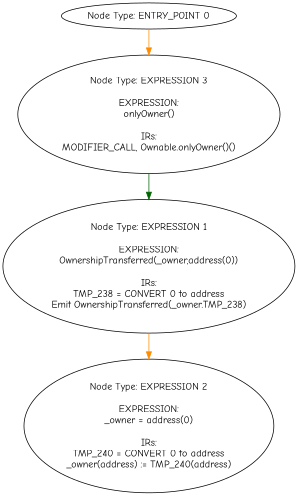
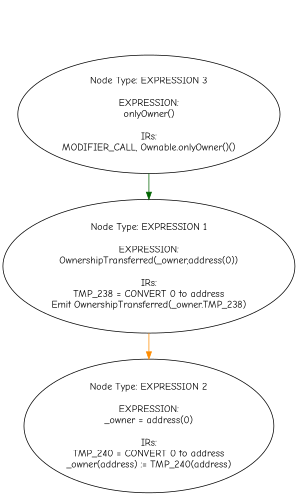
node "Node Type: ENTRY_POINT 0": removed
